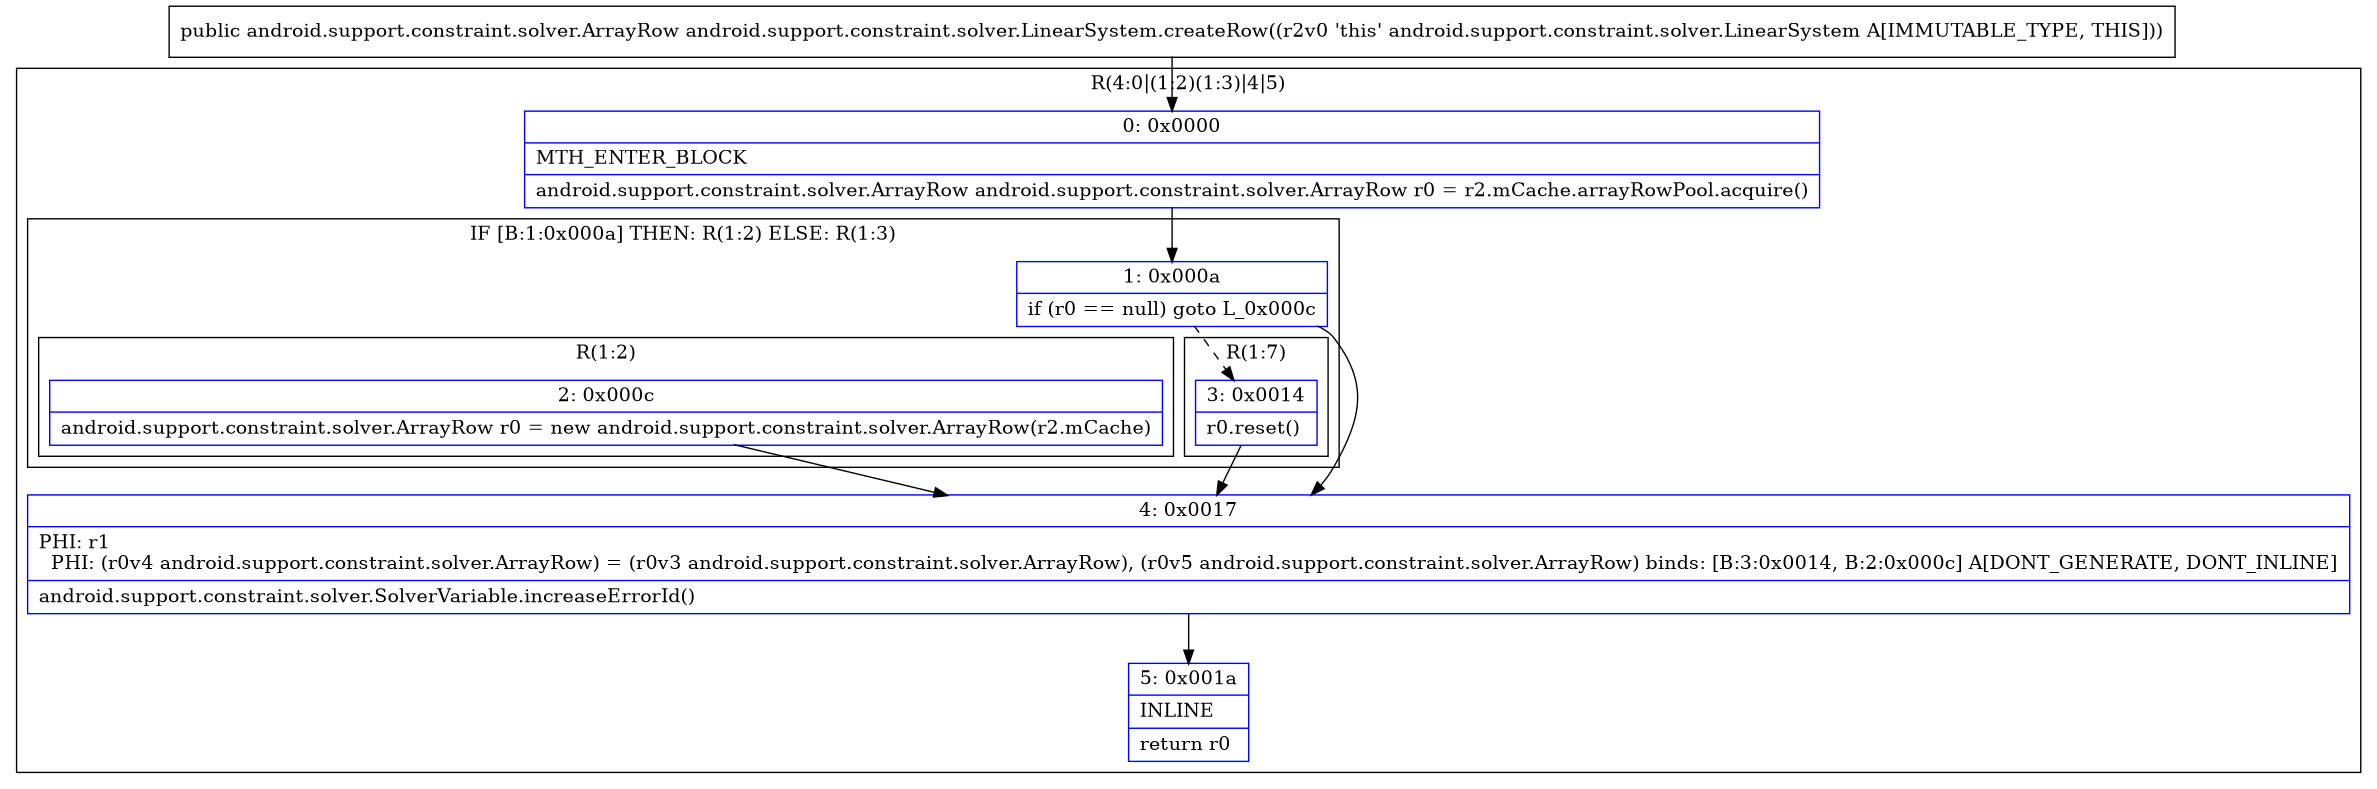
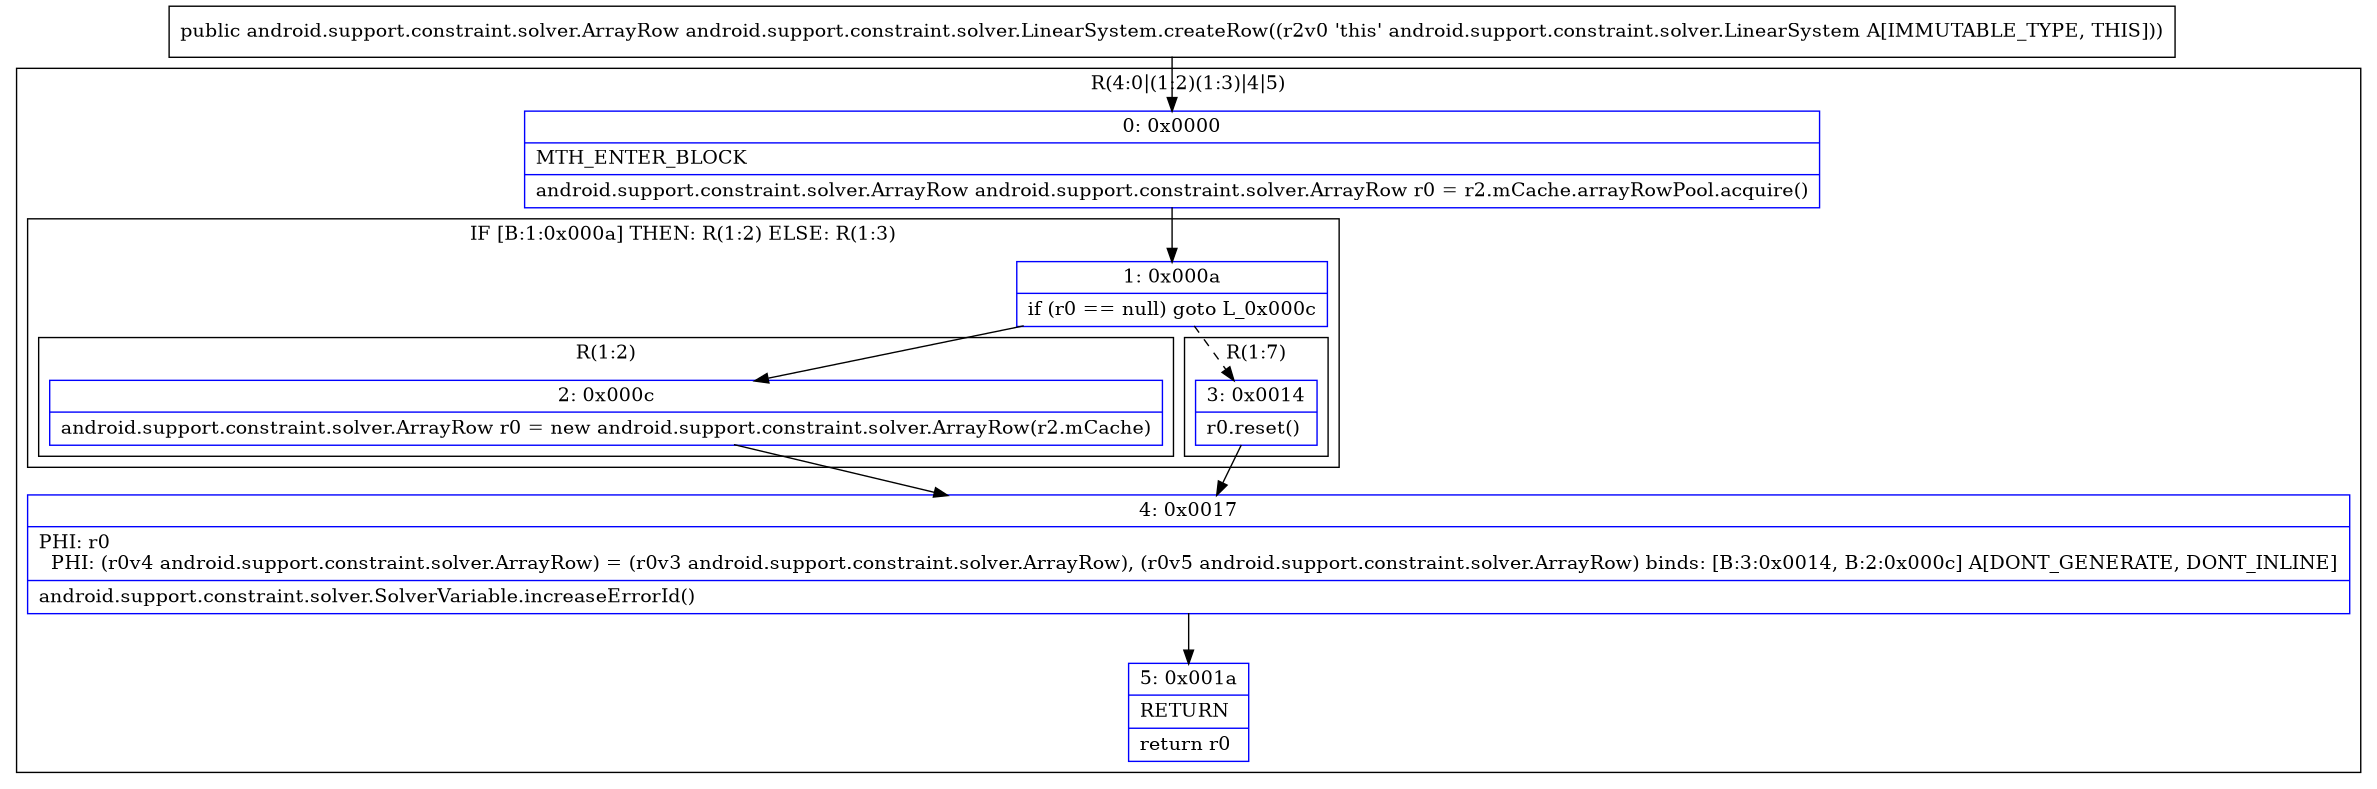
edge "1: 0x000a" -> "4: 0x0017": now "1: 0x000a" -> "2: 0x000c"
node "4: 0x0017": text "PHI: r1" -> "PHI: r0"
node "5: 0x001a": text "INLINE" -> "RETURN"
